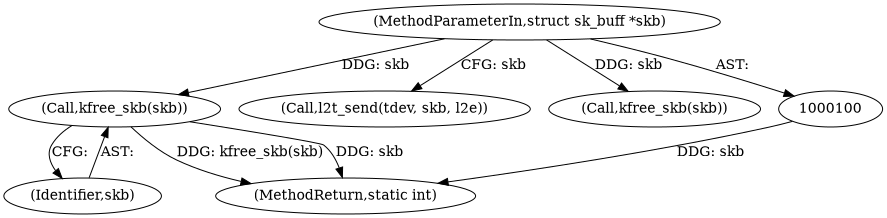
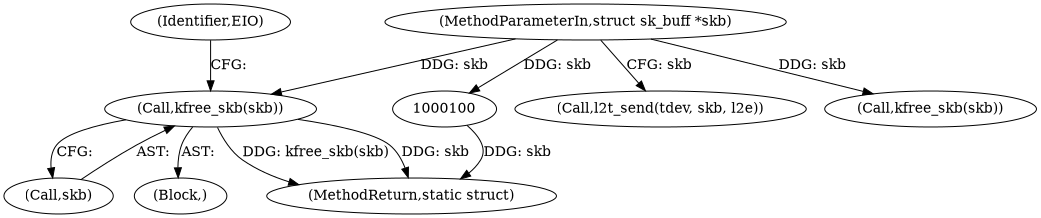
node "(Identifier,EIO)": added
edge "(MethodParameterIn,struct sk_buff *skb)" -> "1000100": label "AST: " -> "DDG: skb"
node "(Identifier,skb)": label "(Identifier,skb)" -> "(Call,skb)"
node "(Block,)": added
node "(MethodReturn,static int)": label "(MethodReturn,static int)" -> "(MethodReturn,static struct)"
